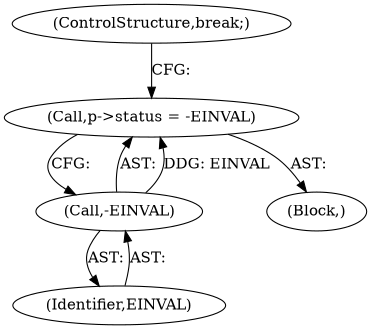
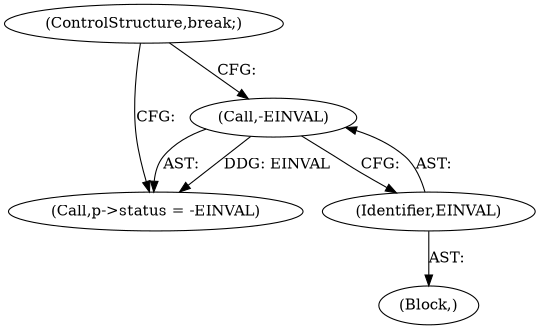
edge "(Call,p->status = -EINVAL)" -> "(Block,)": now "(Identifier,EINVAL)" -> "(Block,)"
edge "(Call,p->status = -EINVAL)" -> "(Call,-EINVAL)": now "(ControlStructure,break;)" -> "(Call,-EINVAL)"
edge "(Call,-EINVAL)" -> "(Identifier,EINVAL)": label "AST: " -> "CFG: "
